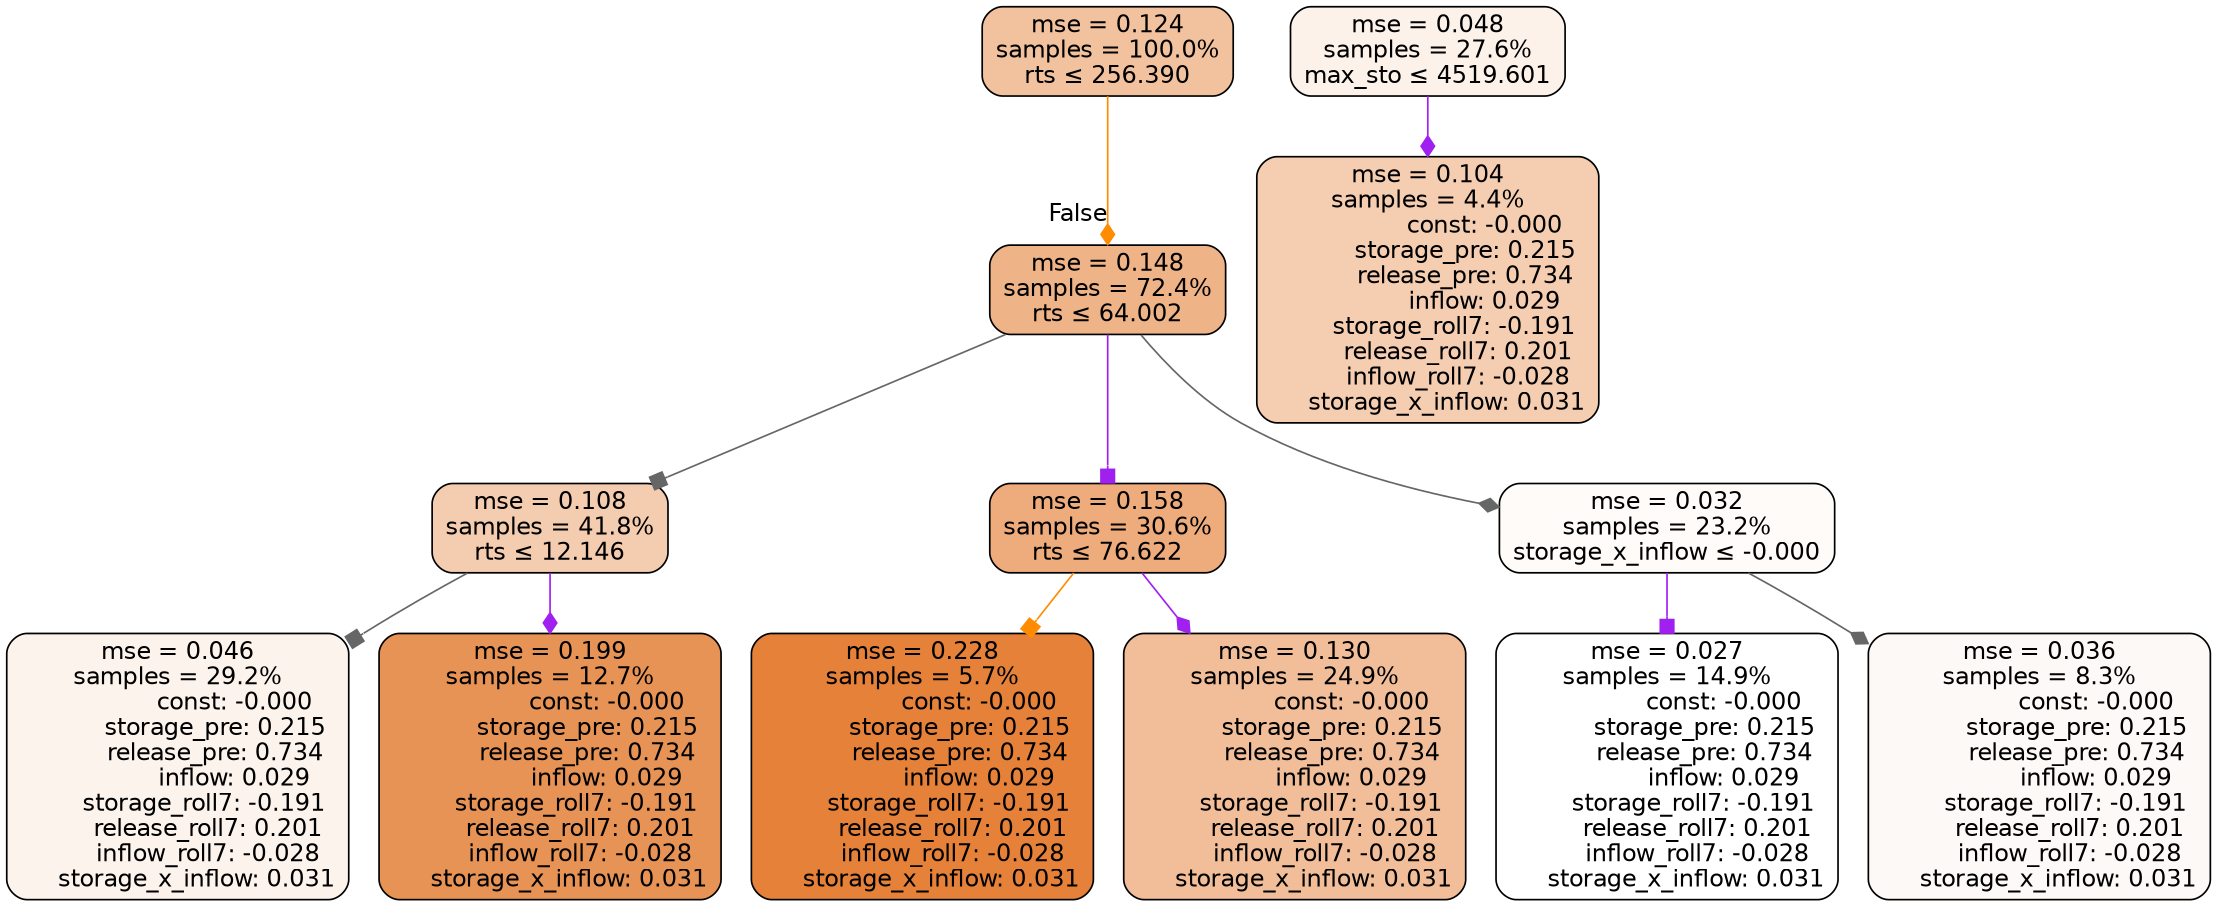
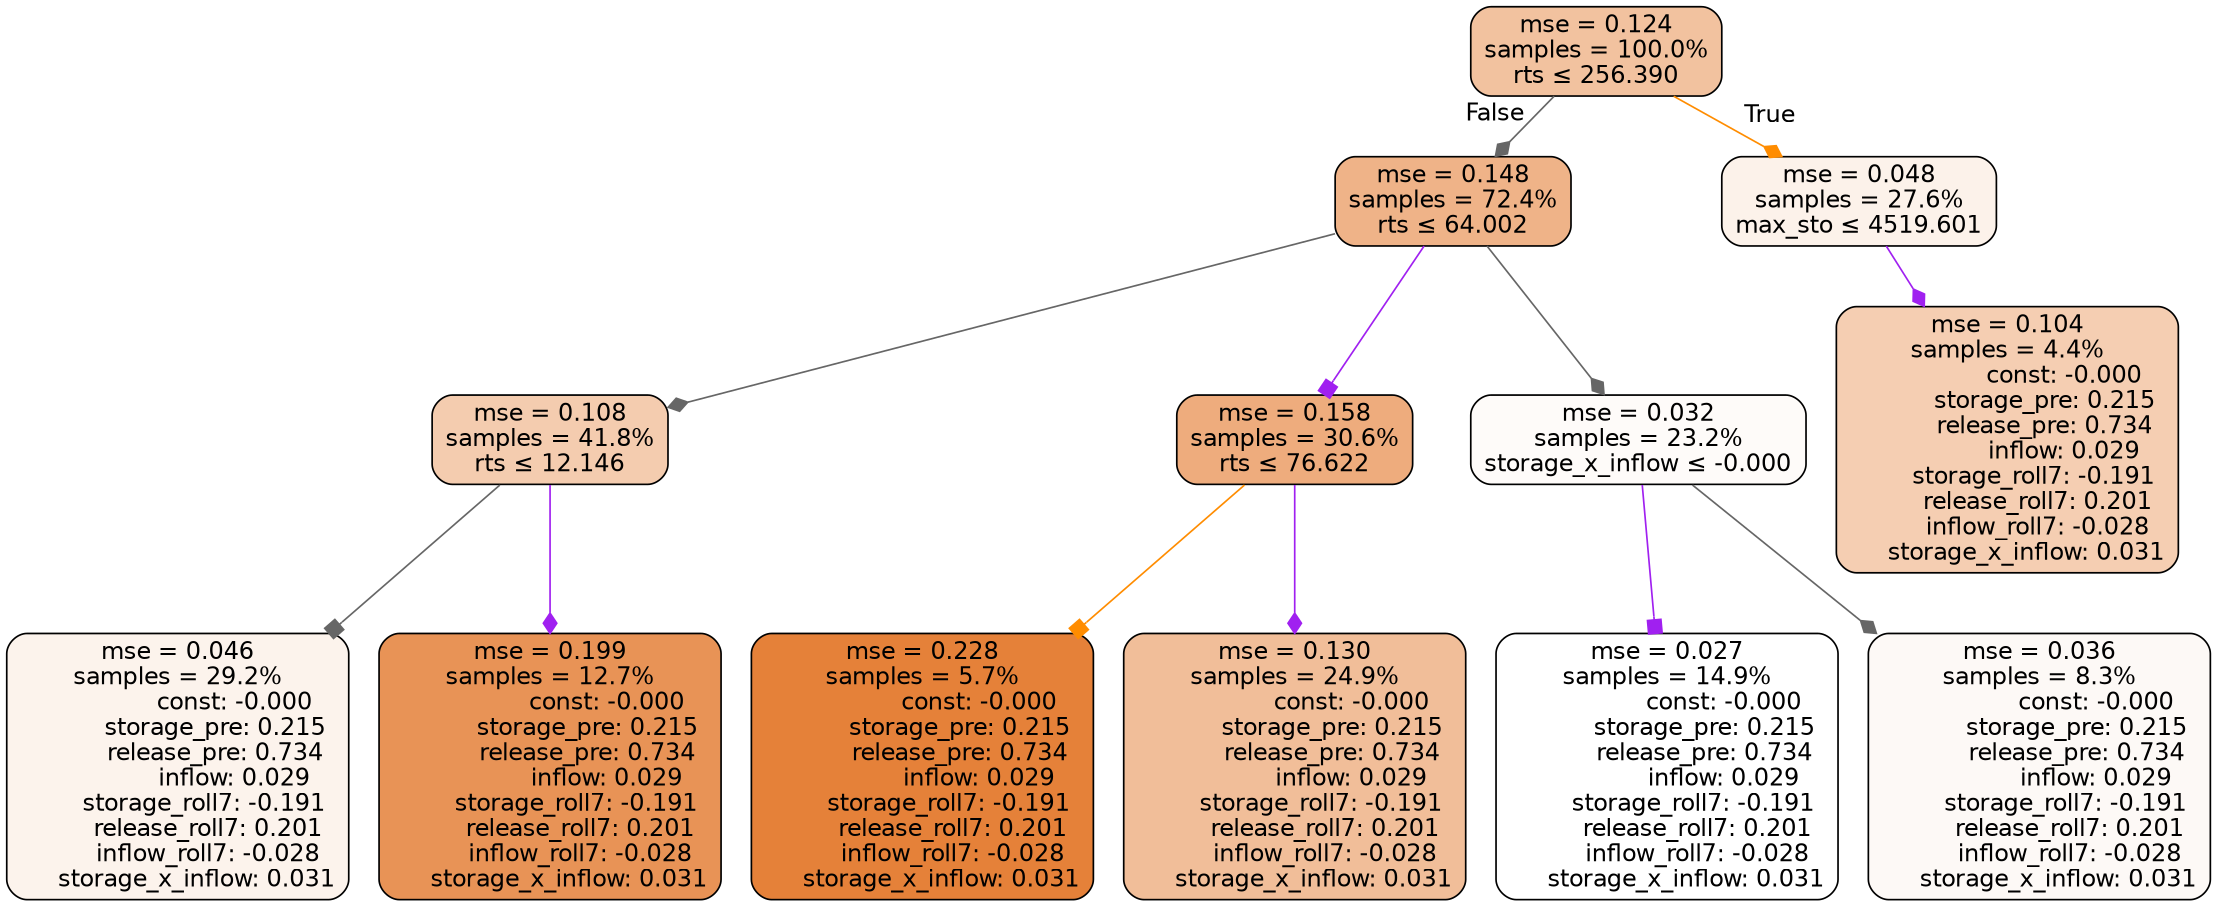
edge "mse = 0.124 samples = 100.0% rts ≤ 256.390" -> "mse = 0.048 samples = 27.6% max_sto ≤ 4519.601": added
edge "mse = 0.124 samples = 100.0% rts ≤ 256.390" -> "mse = 0.148 samples = 72.4% rts ≤ 64.002": color darkorange -> gray40
edge "mse = 0.148 samples = 72.4% rts ≤ 64.002" -> "mse = 0.108 samples = 41.8% rts ≤ 12.146": arrowhead box -> diamond
